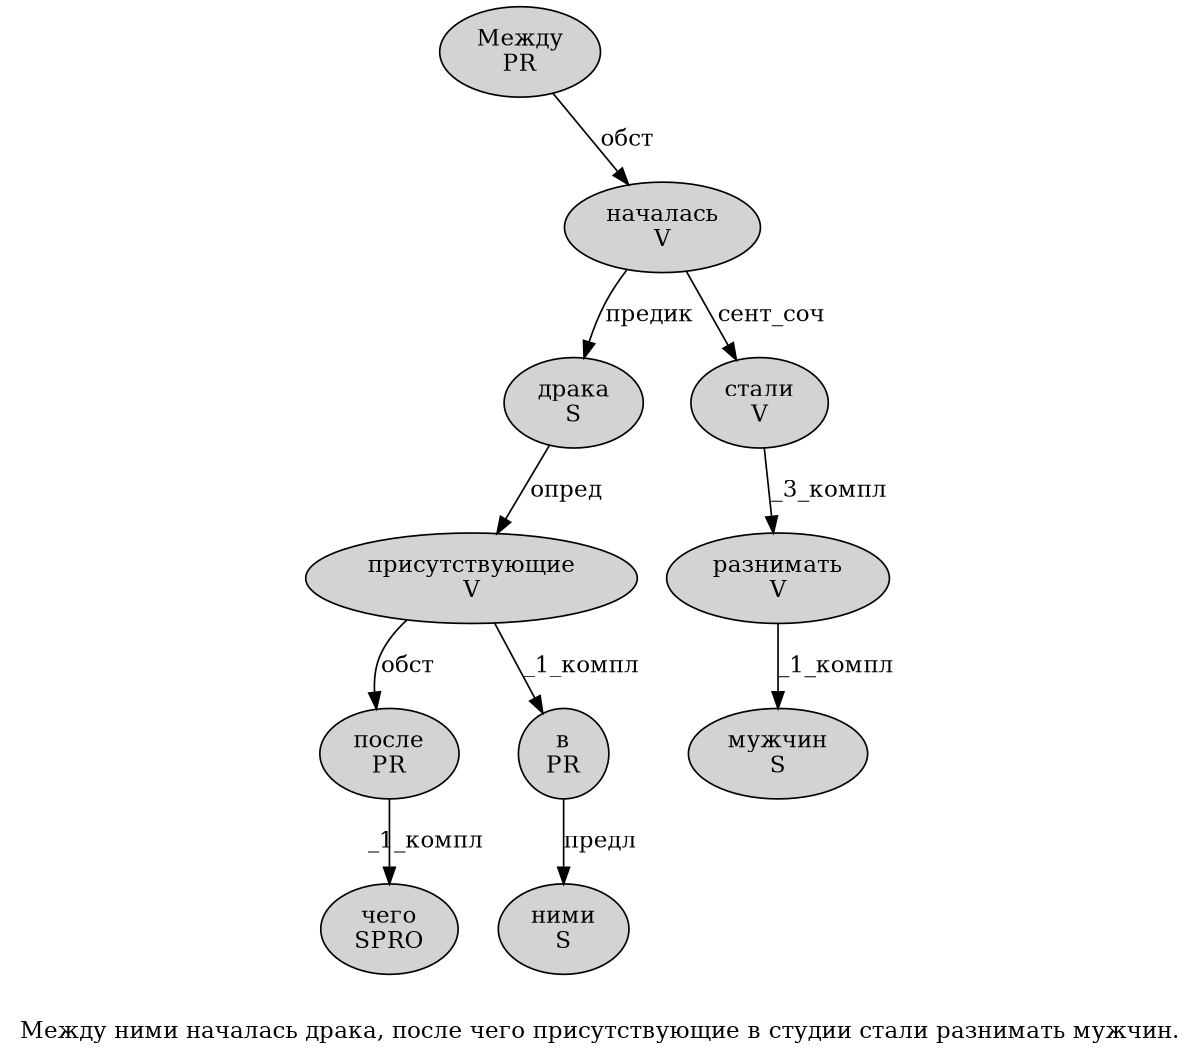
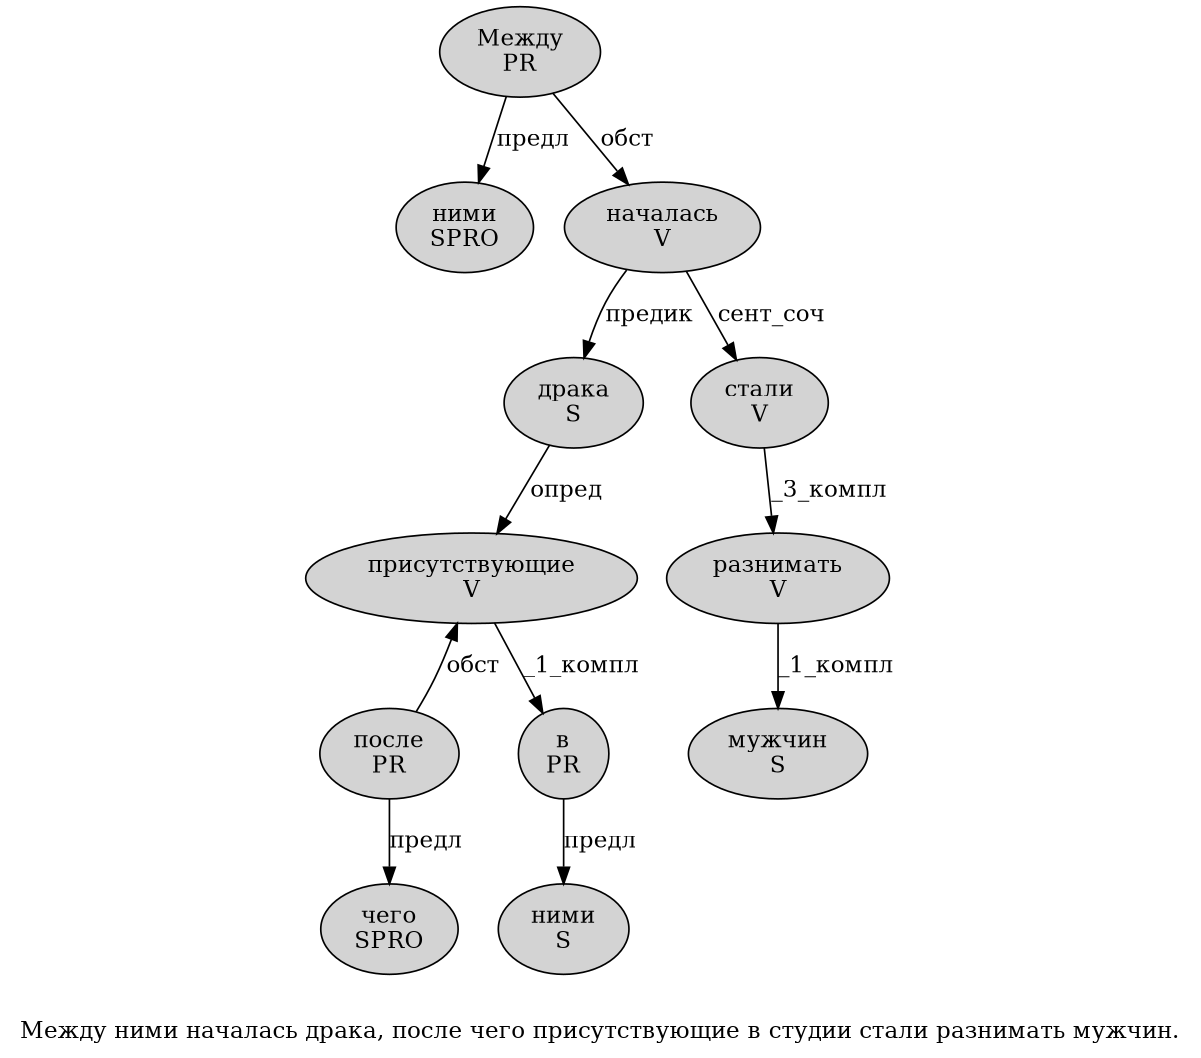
node "ними SPRO": added
edge "присутствующие V" -> "после PR": reversed
edge "после PR" -> "чего SPRO": label "_1_компл" -> "предл"
